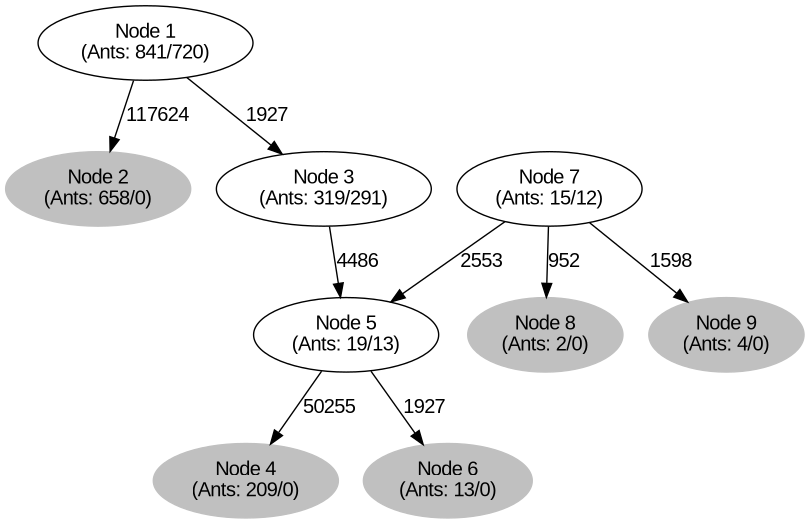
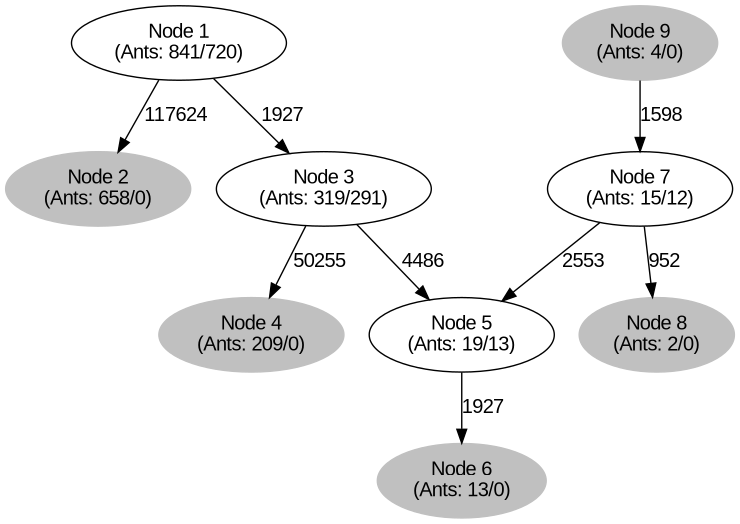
edge "Node 7 (Ants: 15/12)" -> "Node 9 (Ants: 4/0)": reversed
edge "Node 5 (Ants: 19/13)" -> "Node 4 (Ants: 209/0)": now "Node 3 (Ants: 319/291)" -> "Node 4 (Ants: 209/0)"
